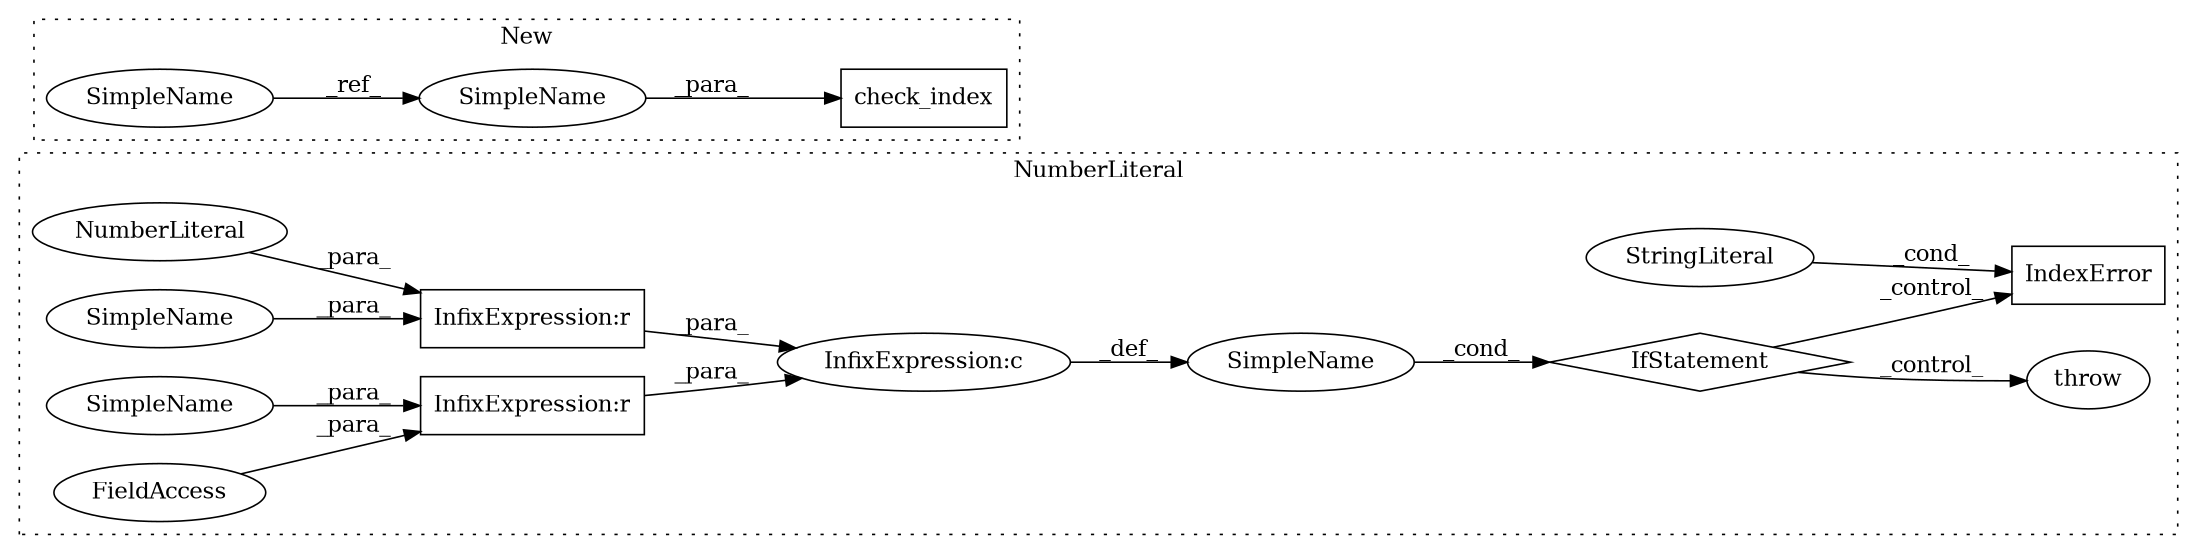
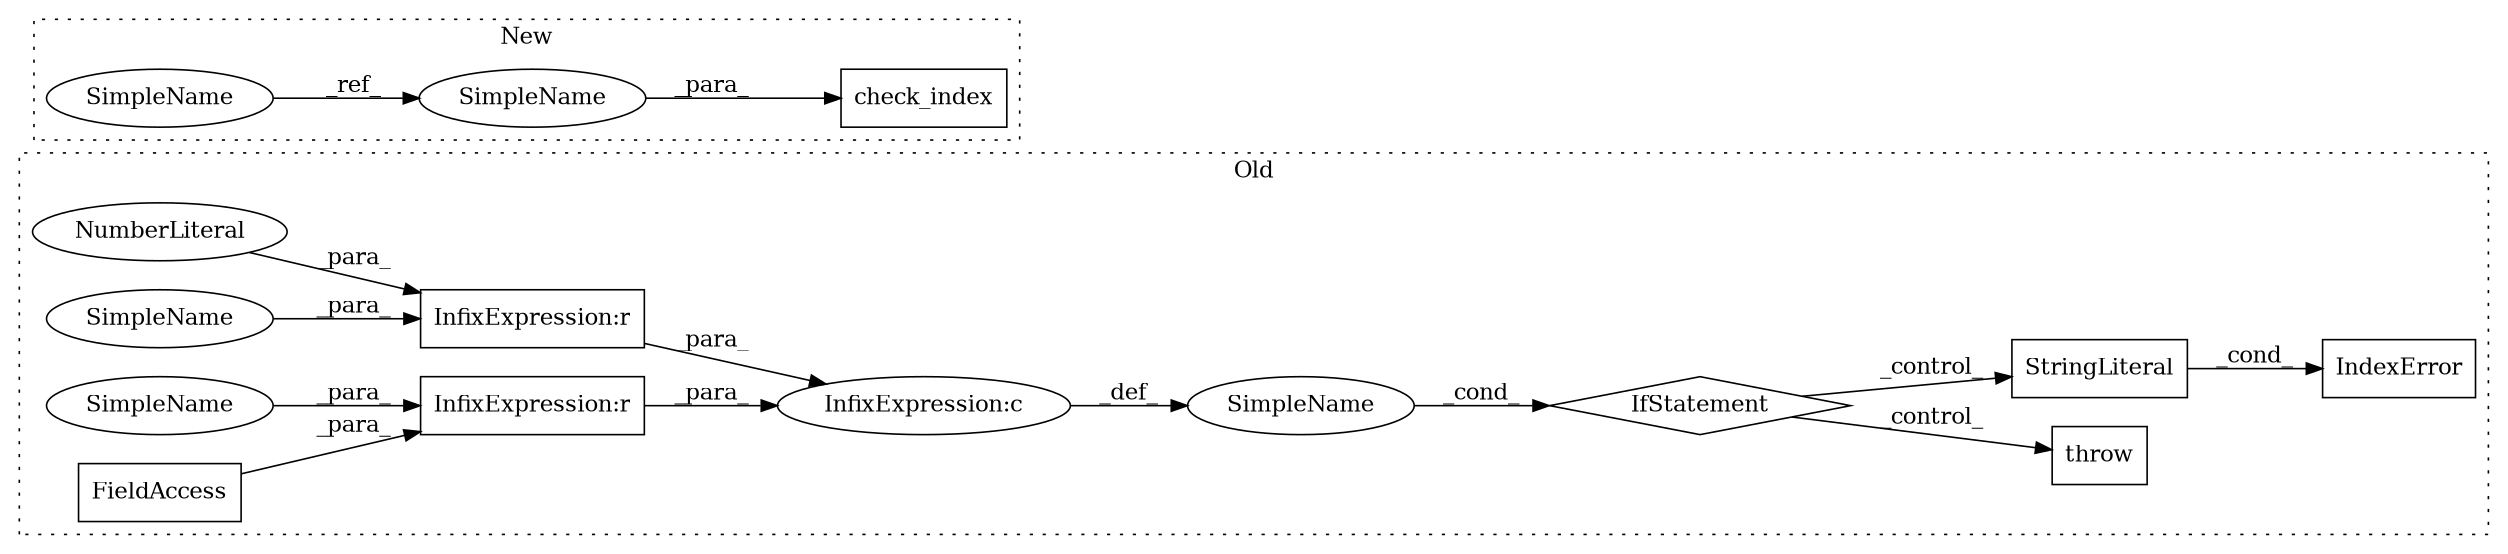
cluster "NumberLiteral": label "NumberLiteral" -> "Old"
node "StringLiteral": shape ellipse -> box
edge "IfStatement" -> "IndexError": now "IfStatement" -> "StringLiteral"
node "throw": shape ellipse -> box
node "FieldAccess": shape ellipse -> box
